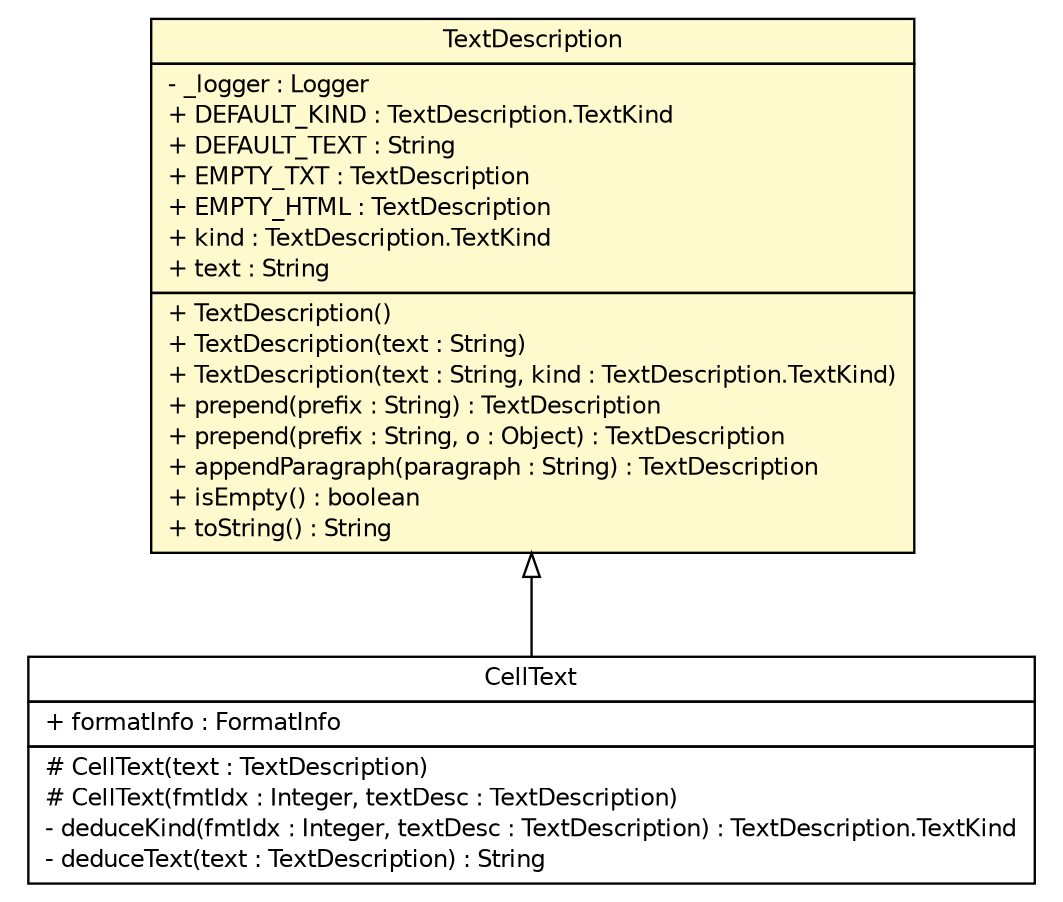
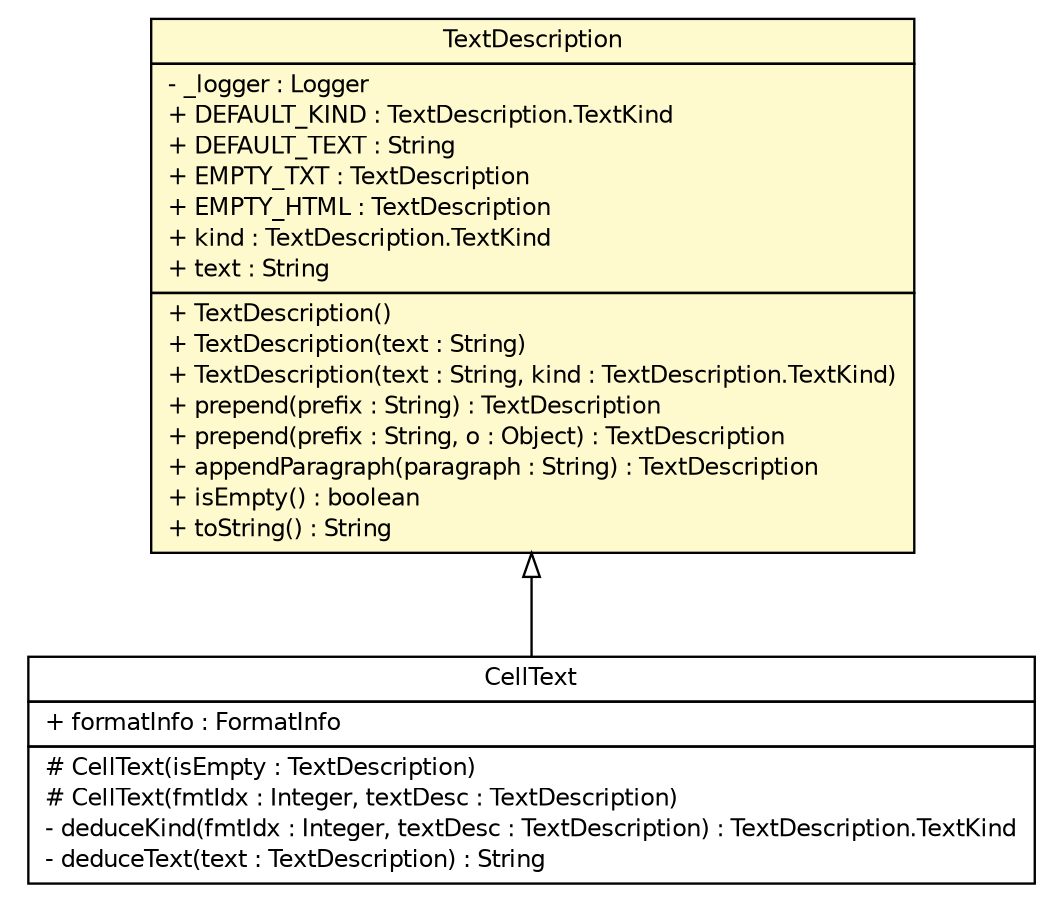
node "CellText": text "# CellText(text : TextDescription)" -> "# CellText(isEmpty : TextDescription)"
